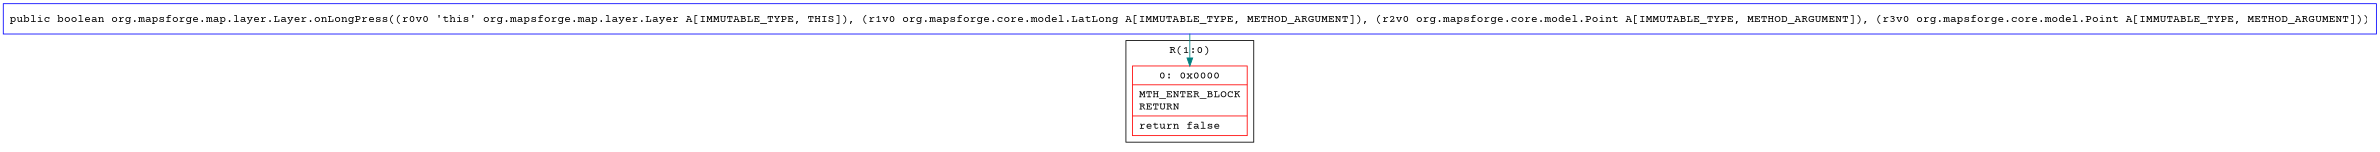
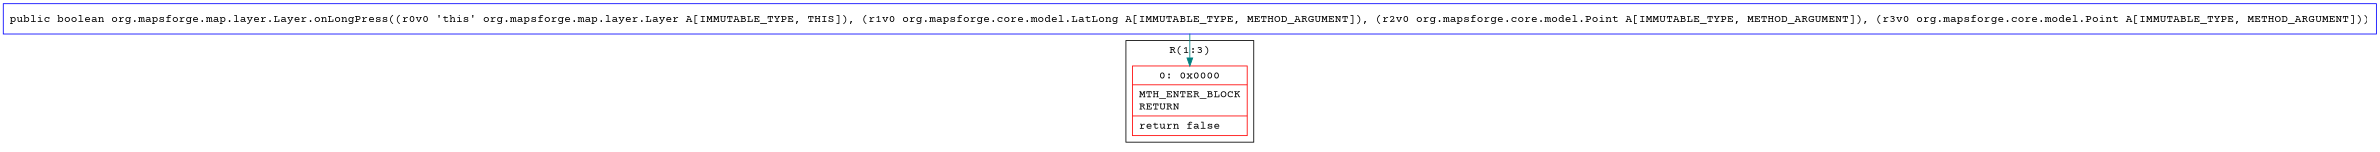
cluster "R(1:0)": label "R(1:0)" -> "R(1:3)"
